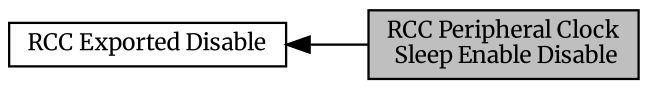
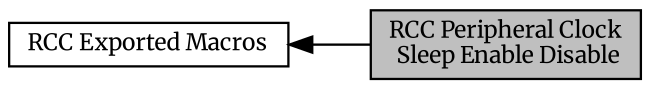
node "RCC Exported Disable": label "RCC Exported Disable" -> "RCC Exported Macros"
